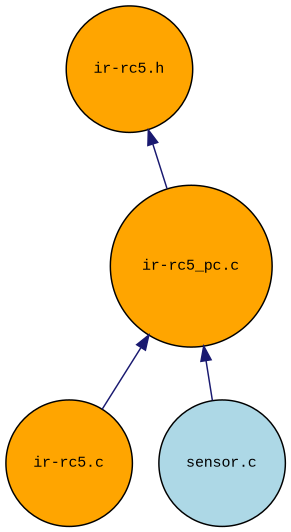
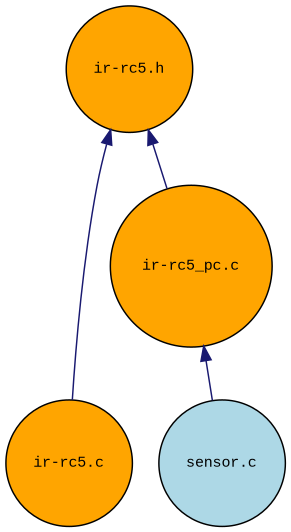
edge "ir-rc5.c" -> "ir-rc5_pc.c": now "ir-rc5.c" -> "ir-rc5.h"
